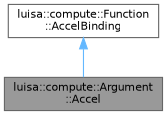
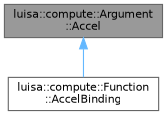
edge "luisa::compute::Argument ::Accel" -> "luisa::compute::Function ::AccelBinding": reversed
